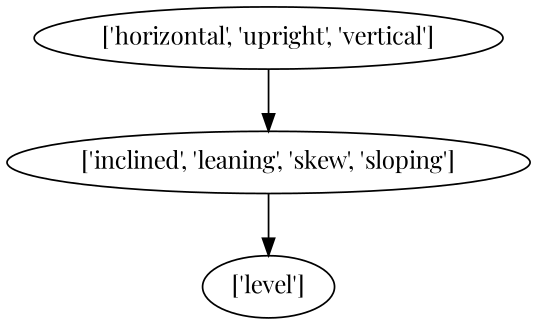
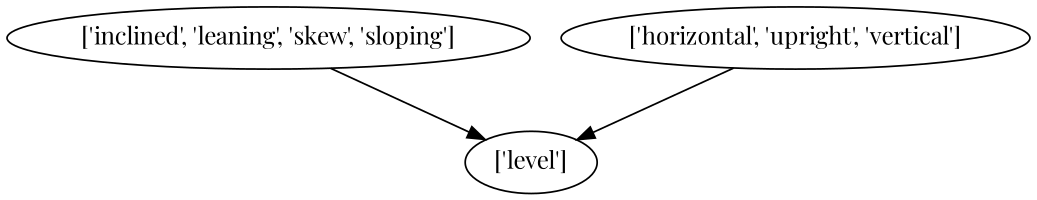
edge "['horizontal', 'upright', 'vertical']" -> "['inclined', 'leaning', 'skew', 'sloping']": now "['horizontal', 'upright', 'vertical']" -> "['level']"
